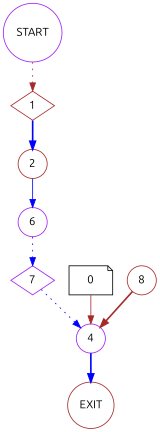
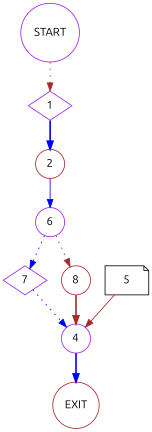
node "1": color brown -> purple
edge "6" -> "8": added
node "0": label "0" -> "5"
